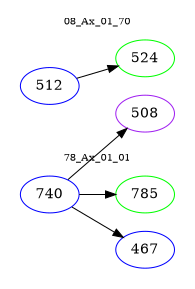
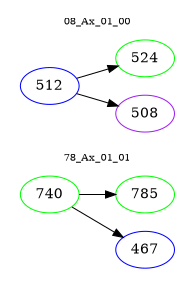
cluster "08_Ax_01_70": label "08_Ax_01_70" -> "08_Ax_01_00"
edge "740" -> "508": now "512" -> "508"
node "740": color blue -> green
